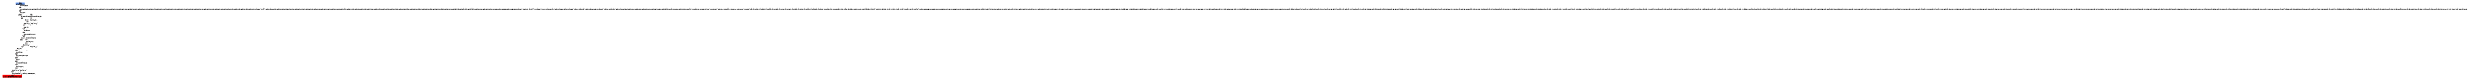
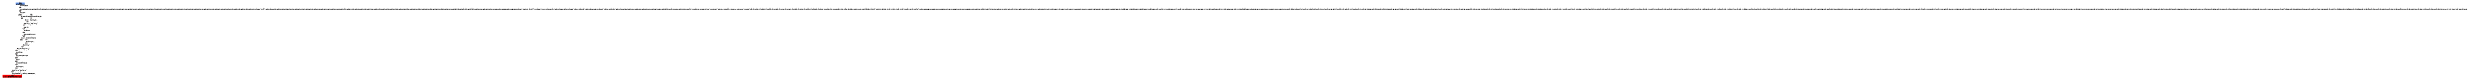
edge "14 @ N2 M" -> "15 @ N3 M": label "Line 864: Num = Num - 1;" -> "Return 864: Num = Num - 1;"
edge "15 @ N3 M" -> "17": now "16 @ N4 M" -> "17"
